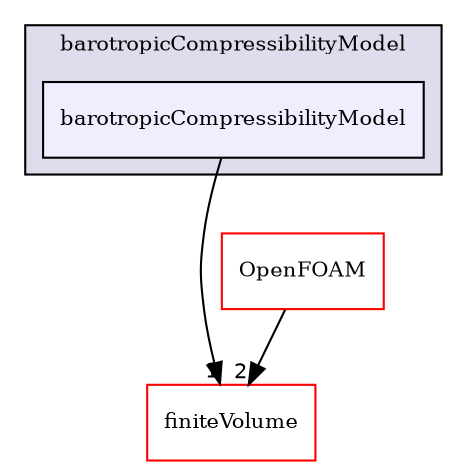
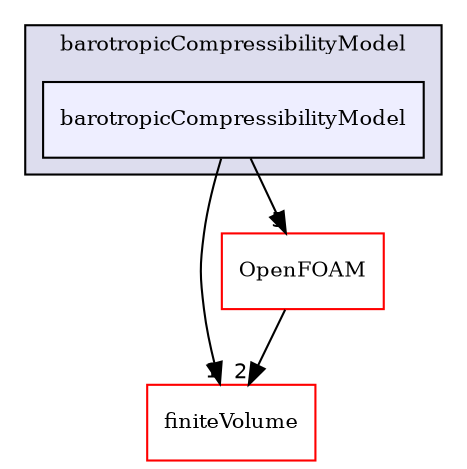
edge "barotropicCompressibilityModel" -> "OpenFOAM": added
